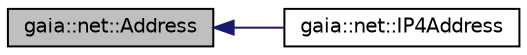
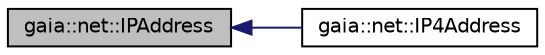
node "gaia::net::Address": label "gaia::net::Address" -> "gaia::net::IPAddress"
